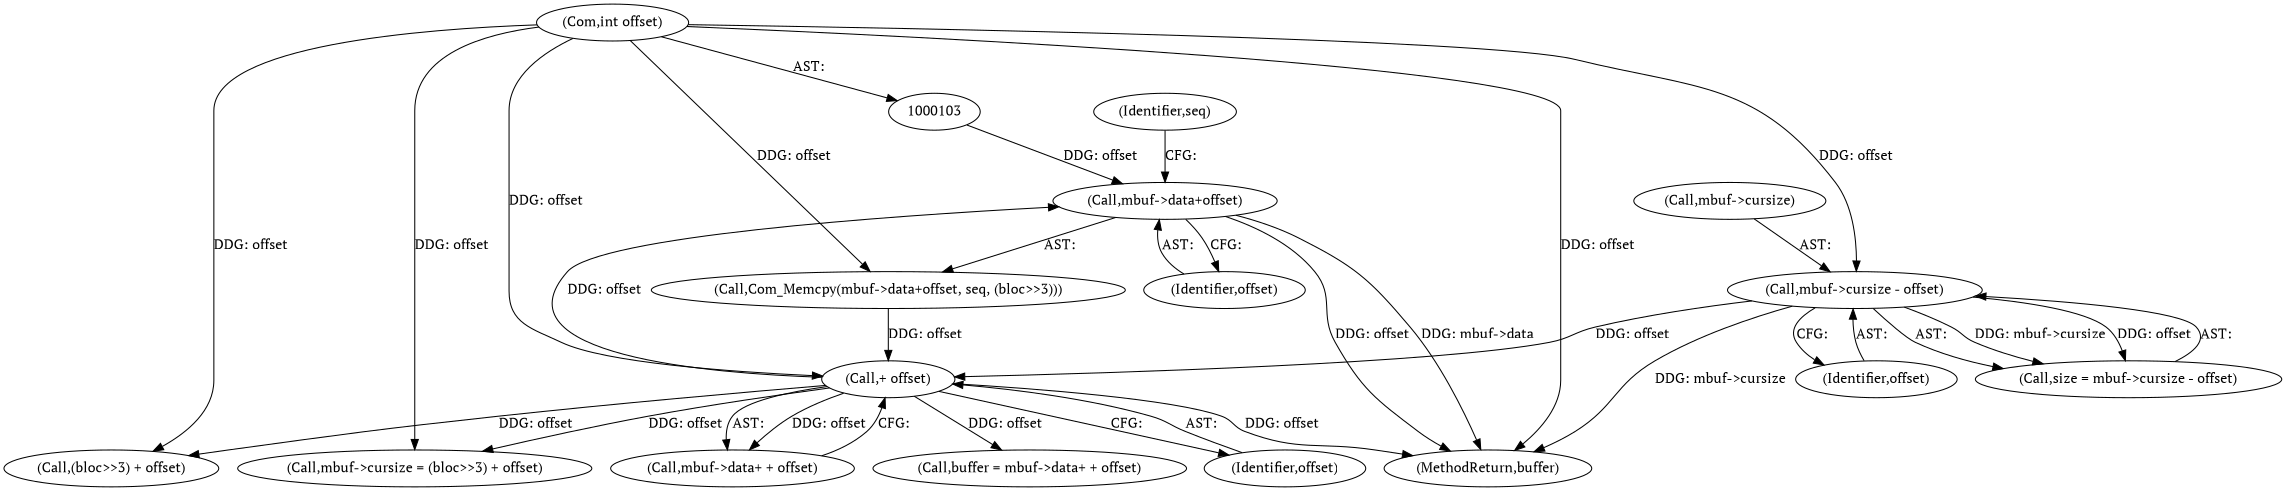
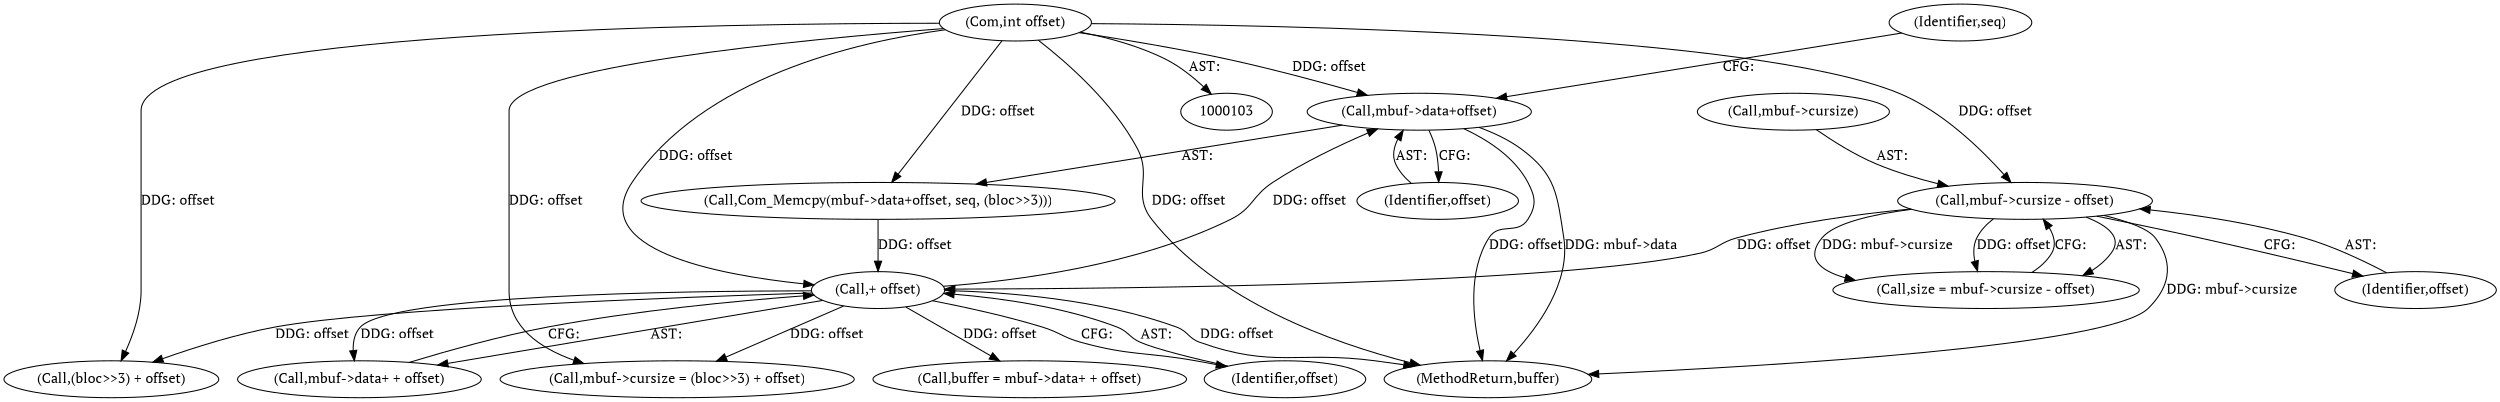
edge "1000103" -> "(Call,mbuf->data+offset)": now "(Com,int offset)" -> "(Call,mbuf->data+offset)"
edge "(Call,size = mbuf->cursize - offset)" -> "(Call,mbuf->cursize - offset)": label "AST: " -> "CFG: "
